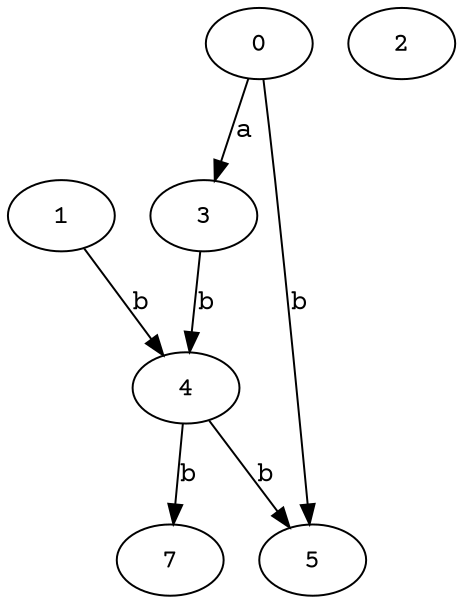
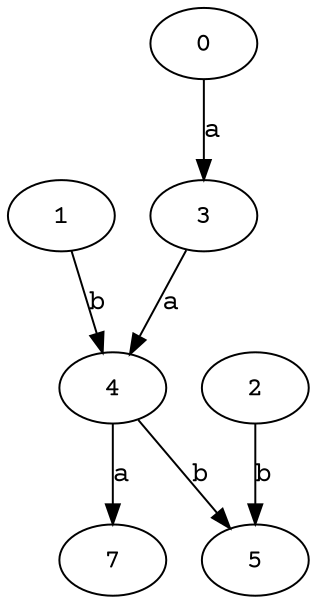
edge "0" -> "5": now "2" -> "5"
edge "3" -> "4": label "b" -> "a"
edge "4" -> "7": label "b" -> "a"
